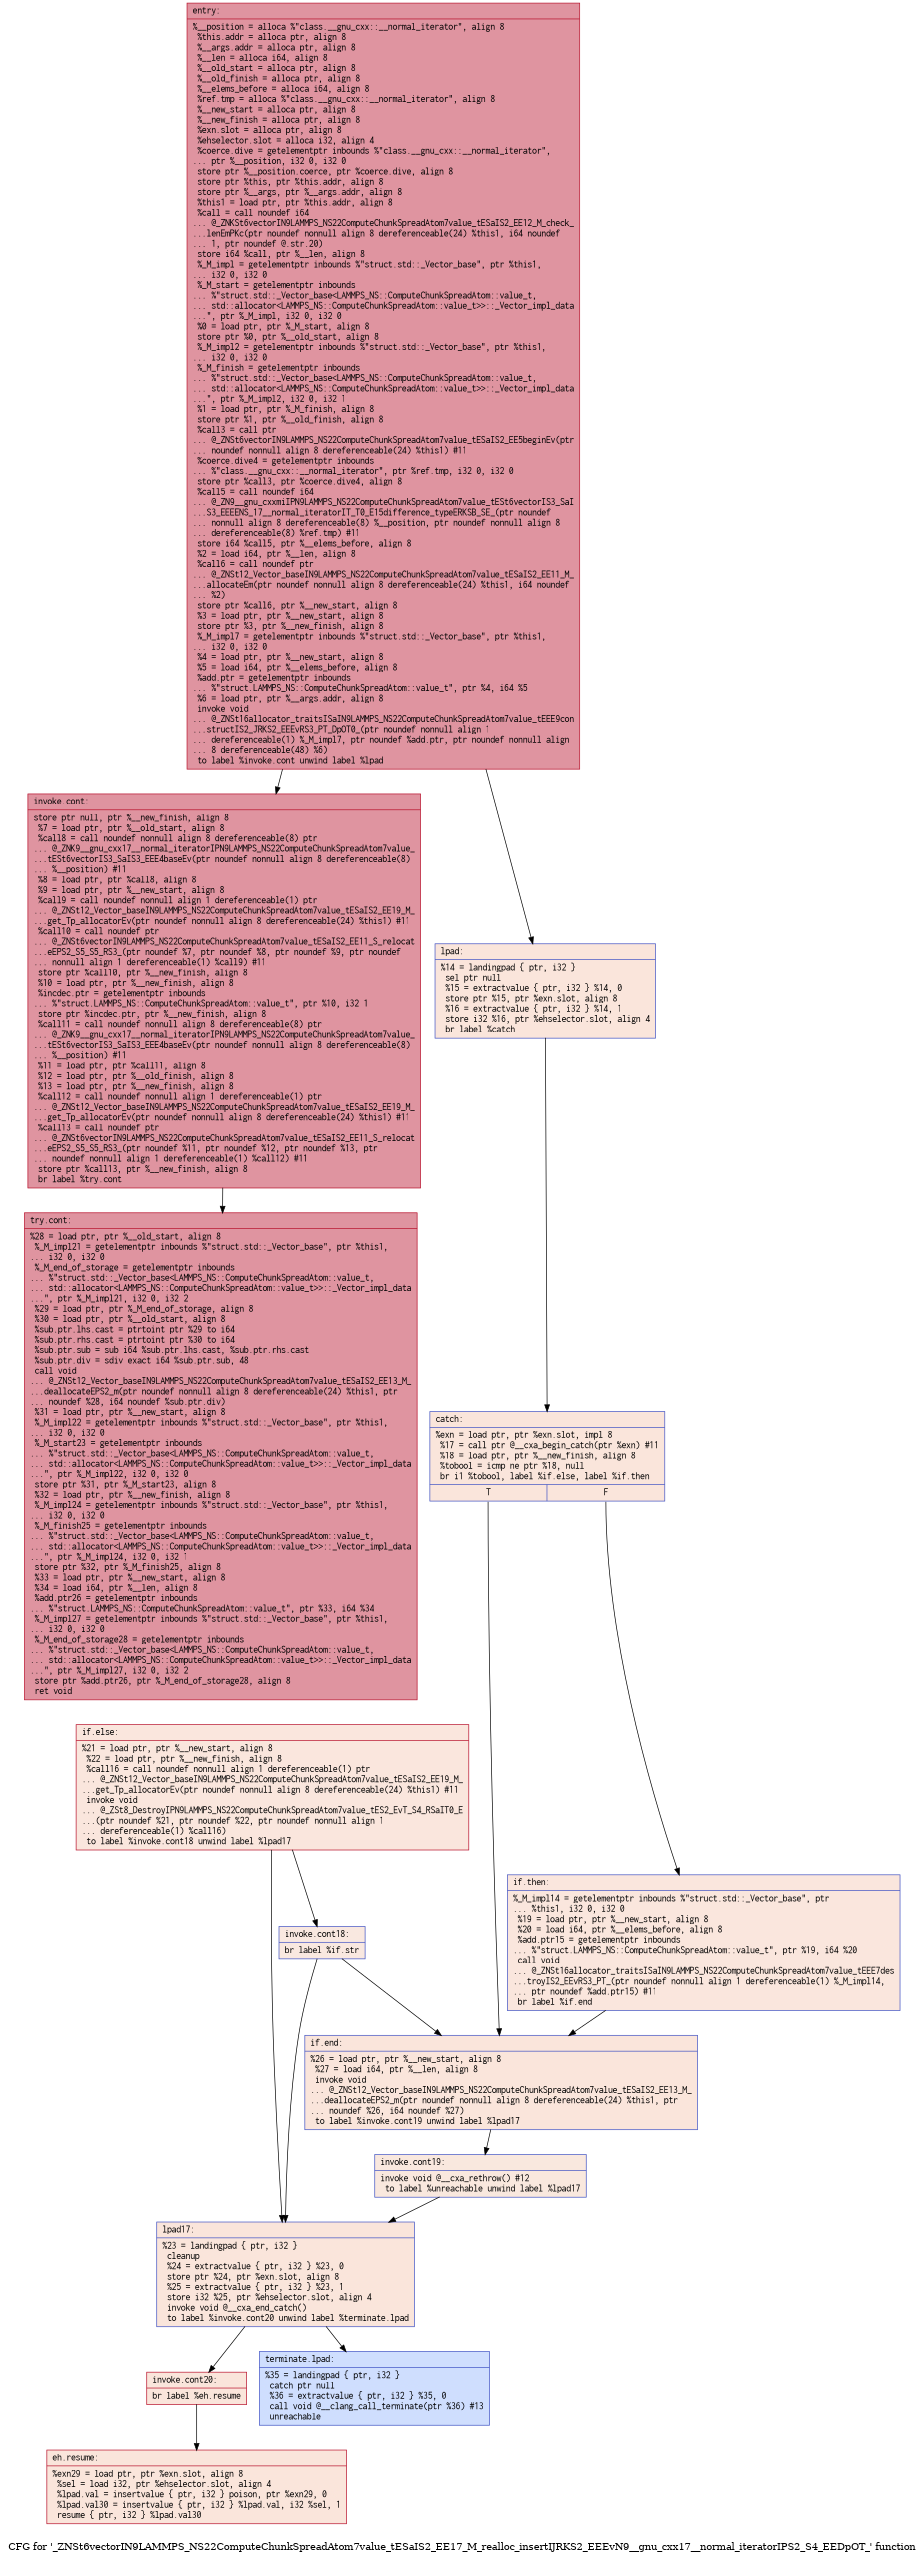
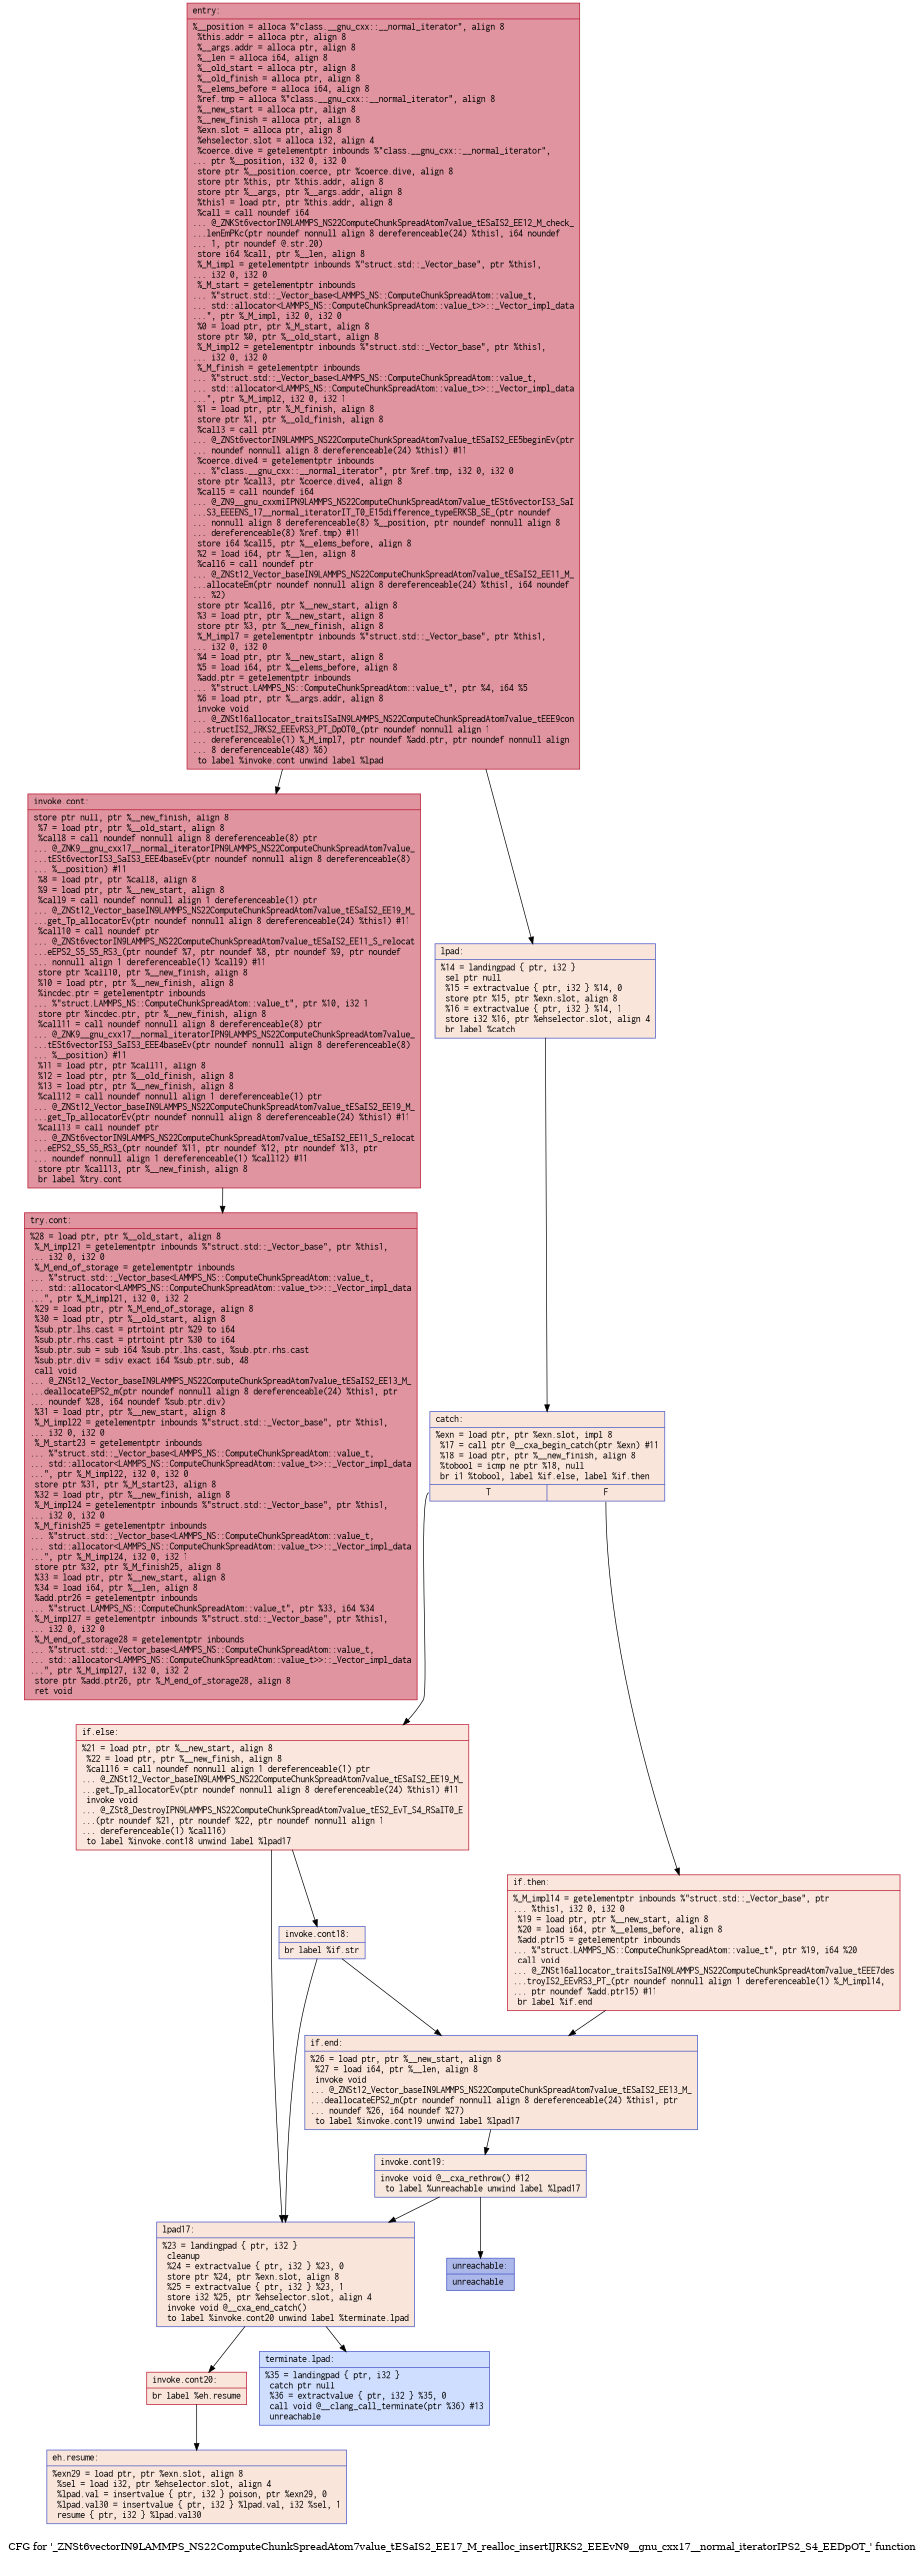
edge "catch:" -> "if.end:": now "catch:" -> "if.else:"
node "if.then:": color #3d50c3ff -> #b70d28ff
node "unreachable:": added
node "eh.resume:": color #b70d28ff -> #3d50c3ff
